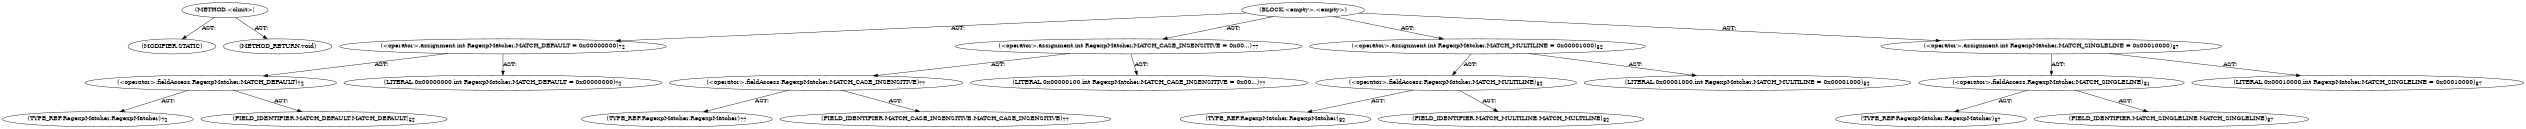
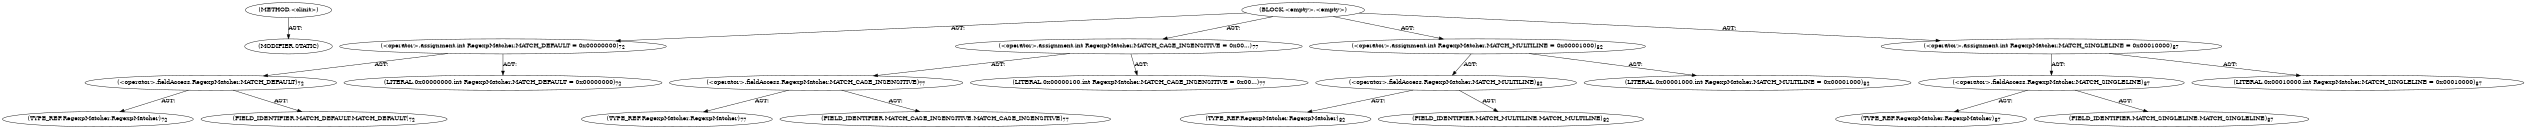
node "(METHOD_RETURN,void)": removed
node "(<operator>.fieldAccess,RegexpMatcher.MATCH_SINGLELINE)": text "81" -> "87"
node "(FIELD_IDENTIFIER,MATCH_DEFAULT,MATCH_DEFAULT)": text "52" -> "72"
